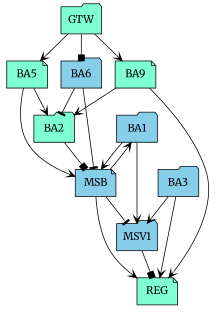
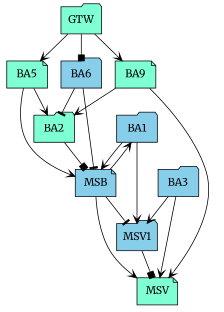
node "REG": label "REG" -> "MSV"
